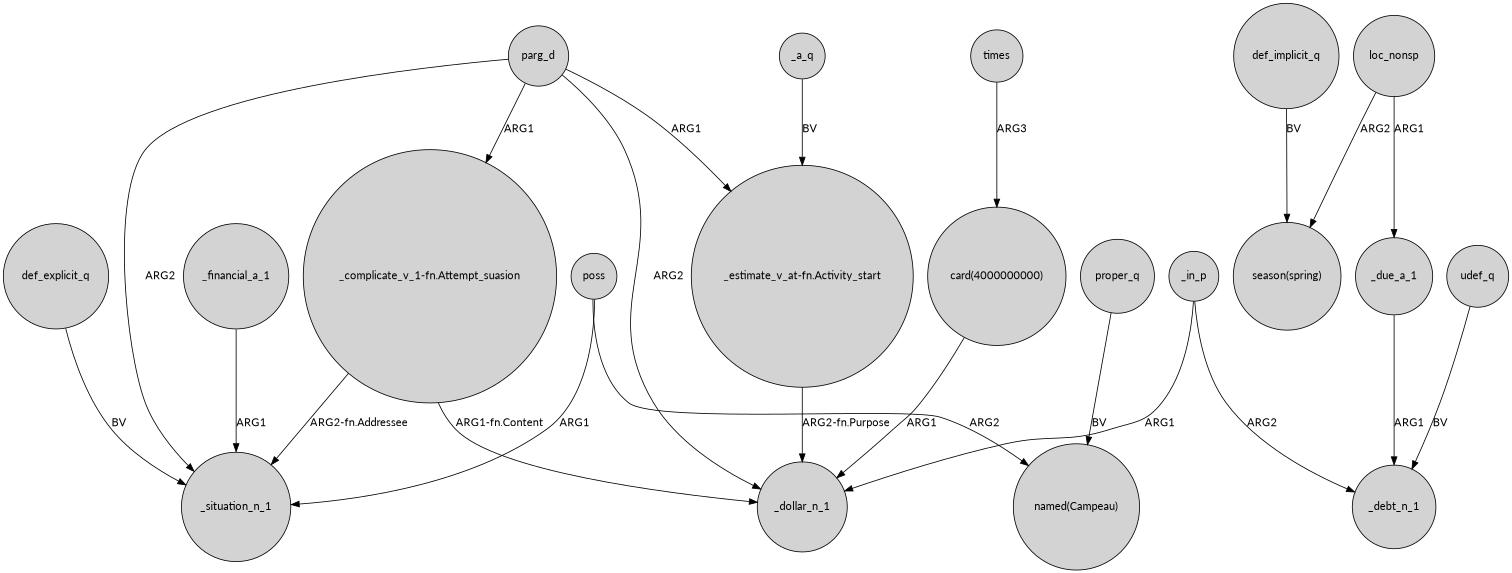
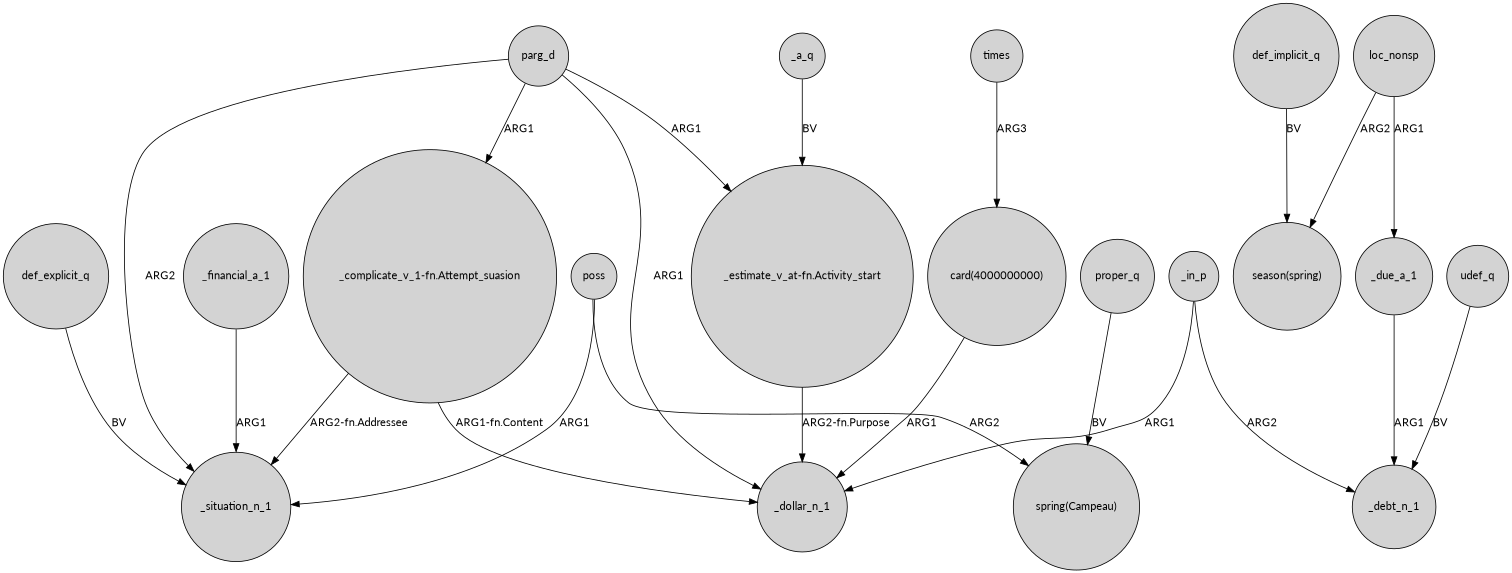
edge "parg_d" -> "_dollar_n_1": label "ARG2" -> "ARG1"
node "named(Campeau)": label "named(Campeau)" -> "spring(Campeau)"
